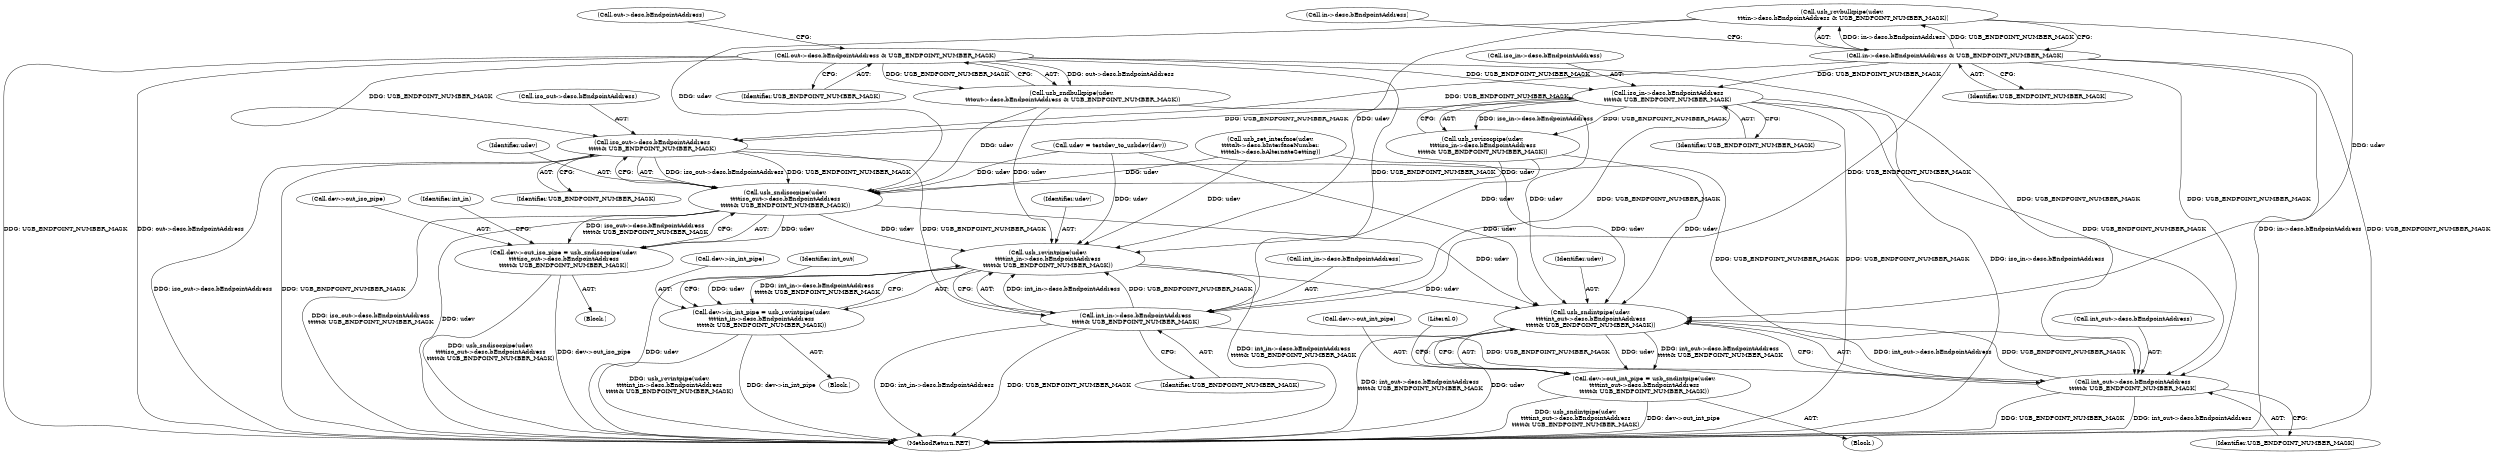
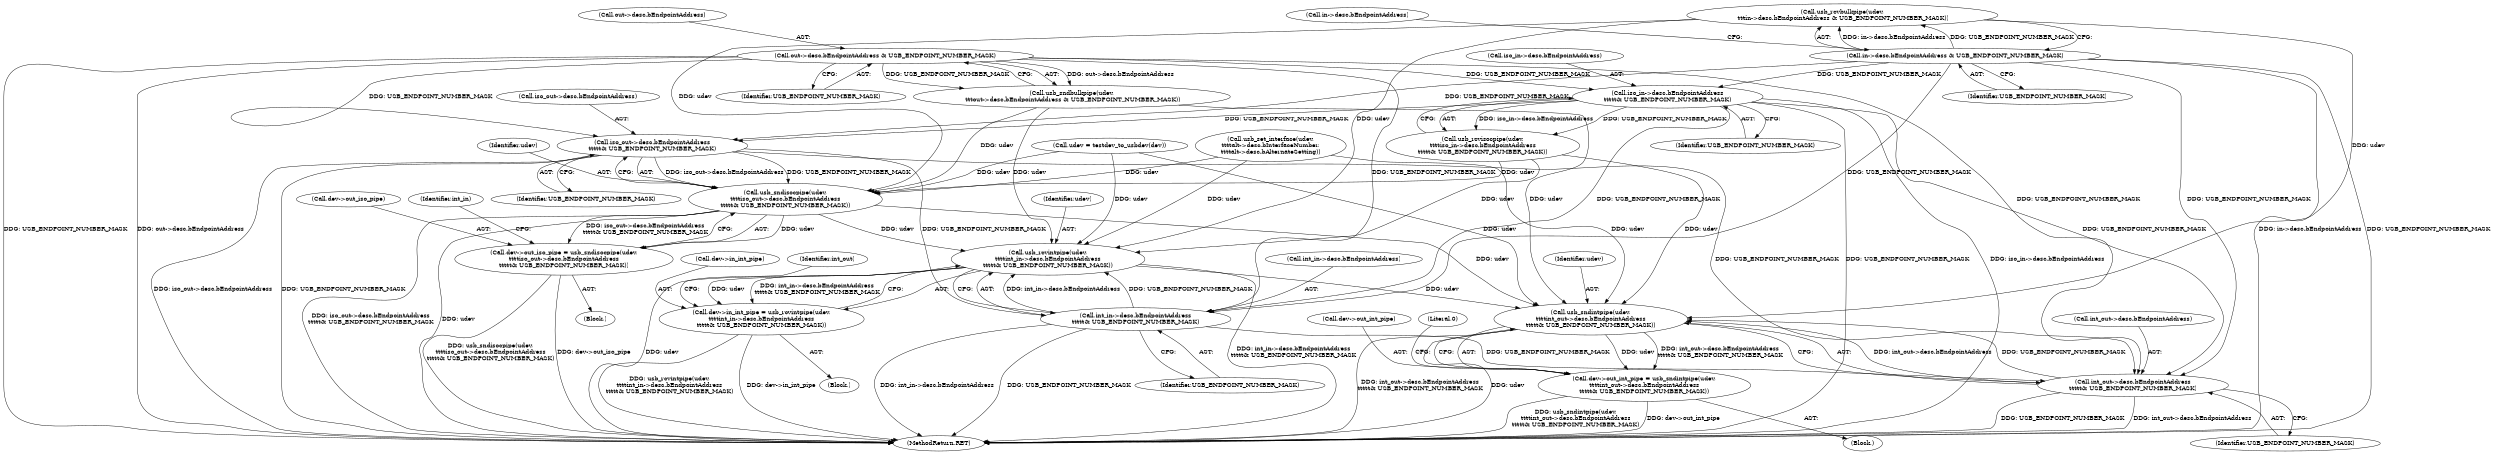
edge "(Call,out->desc.bEndpointAddress)" -> "(Call,out->desc.bEndpointAddress & USB_ENDPOINT_NUMBER_MASK)": label "CFG: " -> "AST: "
